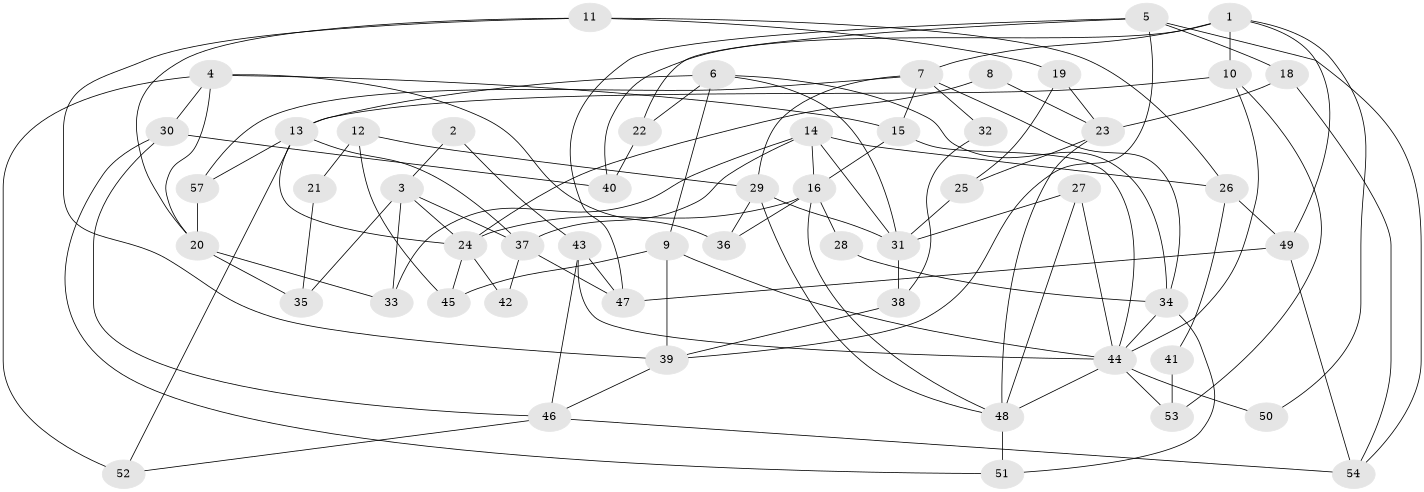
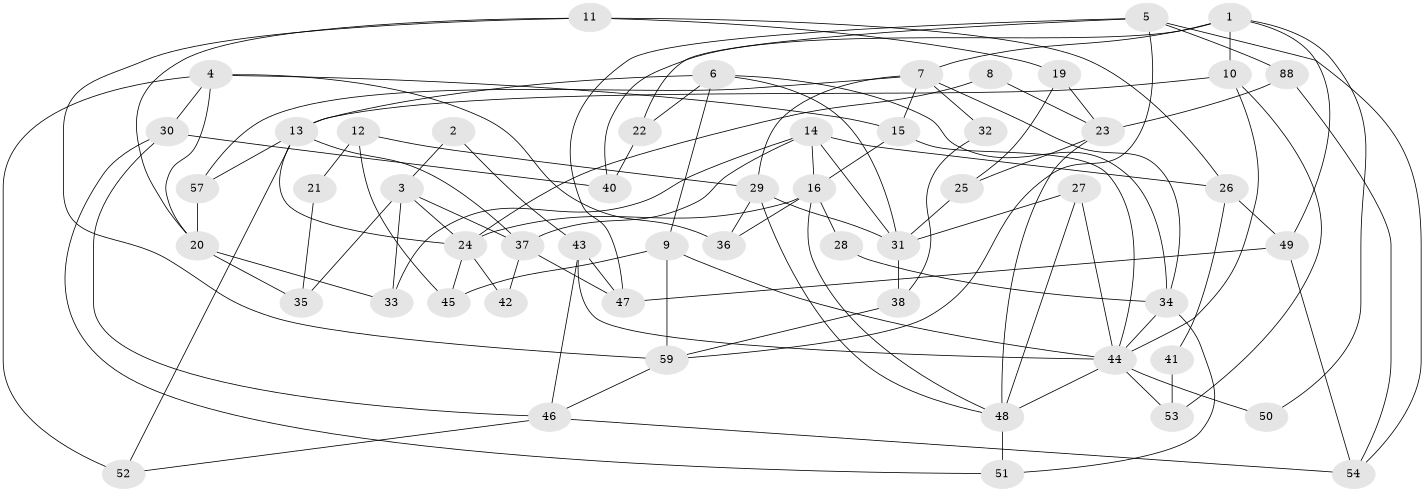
node "18": label "18" -> "88"
node "39": label "39" -> "59"
